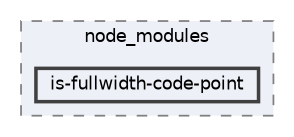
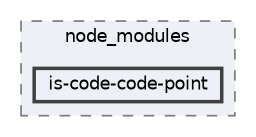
node "is-fullwidth-code-point": label "is-fullwidth-code-point" -> "is-code-code-point"
